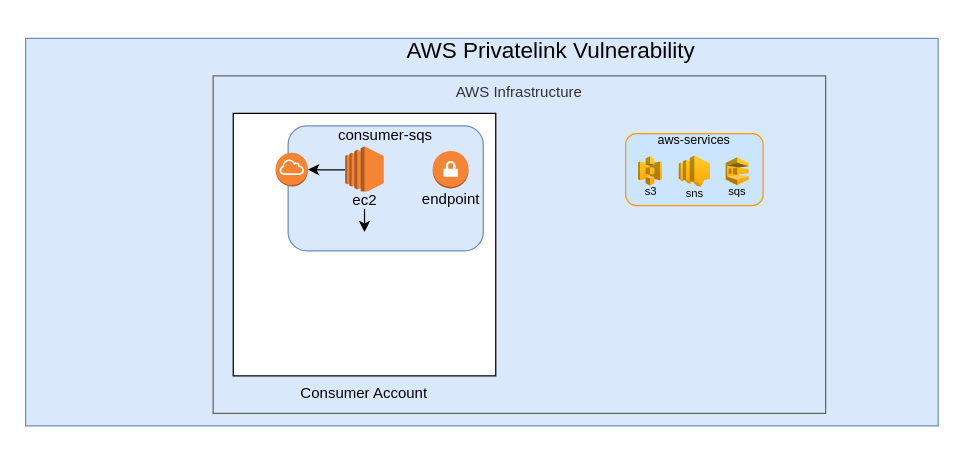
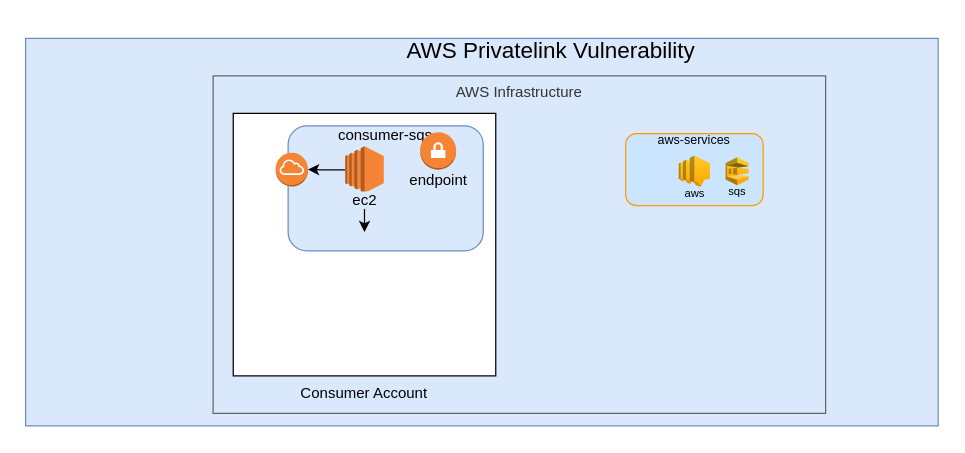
node "endpoint": moved (451, 169) -> (438, 151)
node "s3": removed
node "sns": label "sns" -> "aws"
